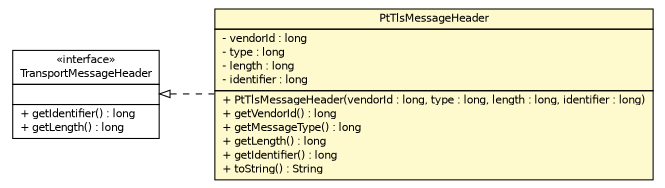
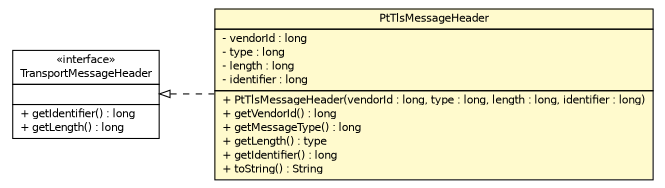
node "PtTlsMessageHeader": text "+ getLength() : long" -> "+ getLength() : type"
